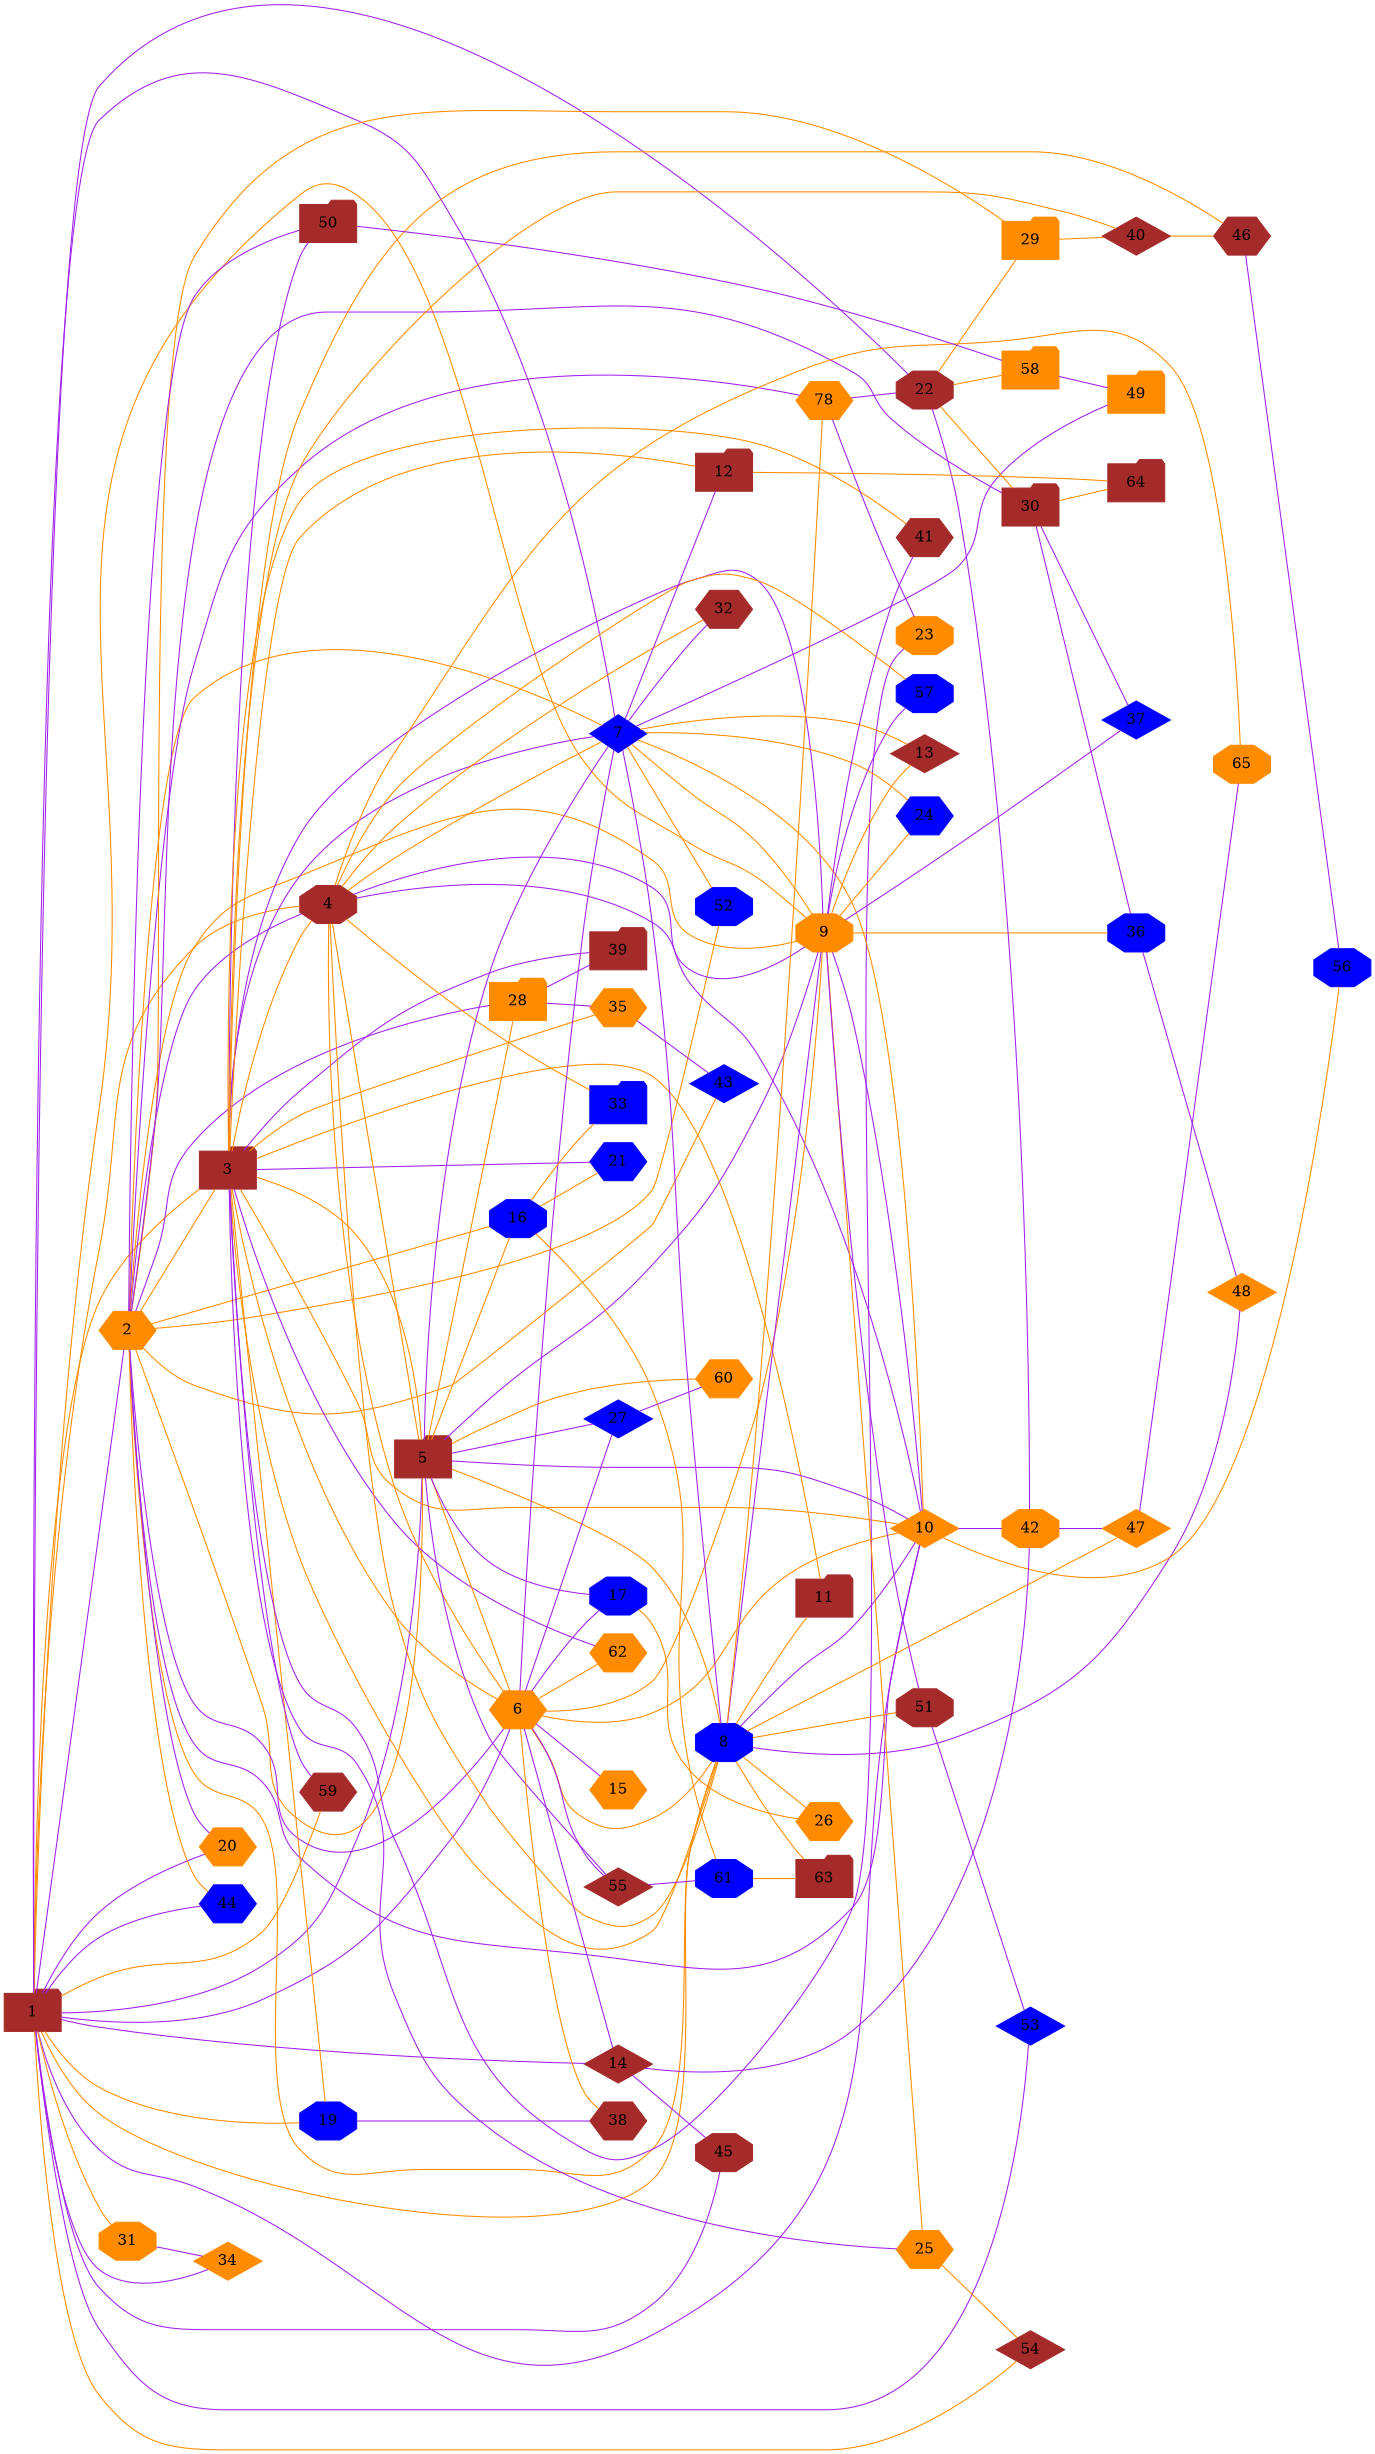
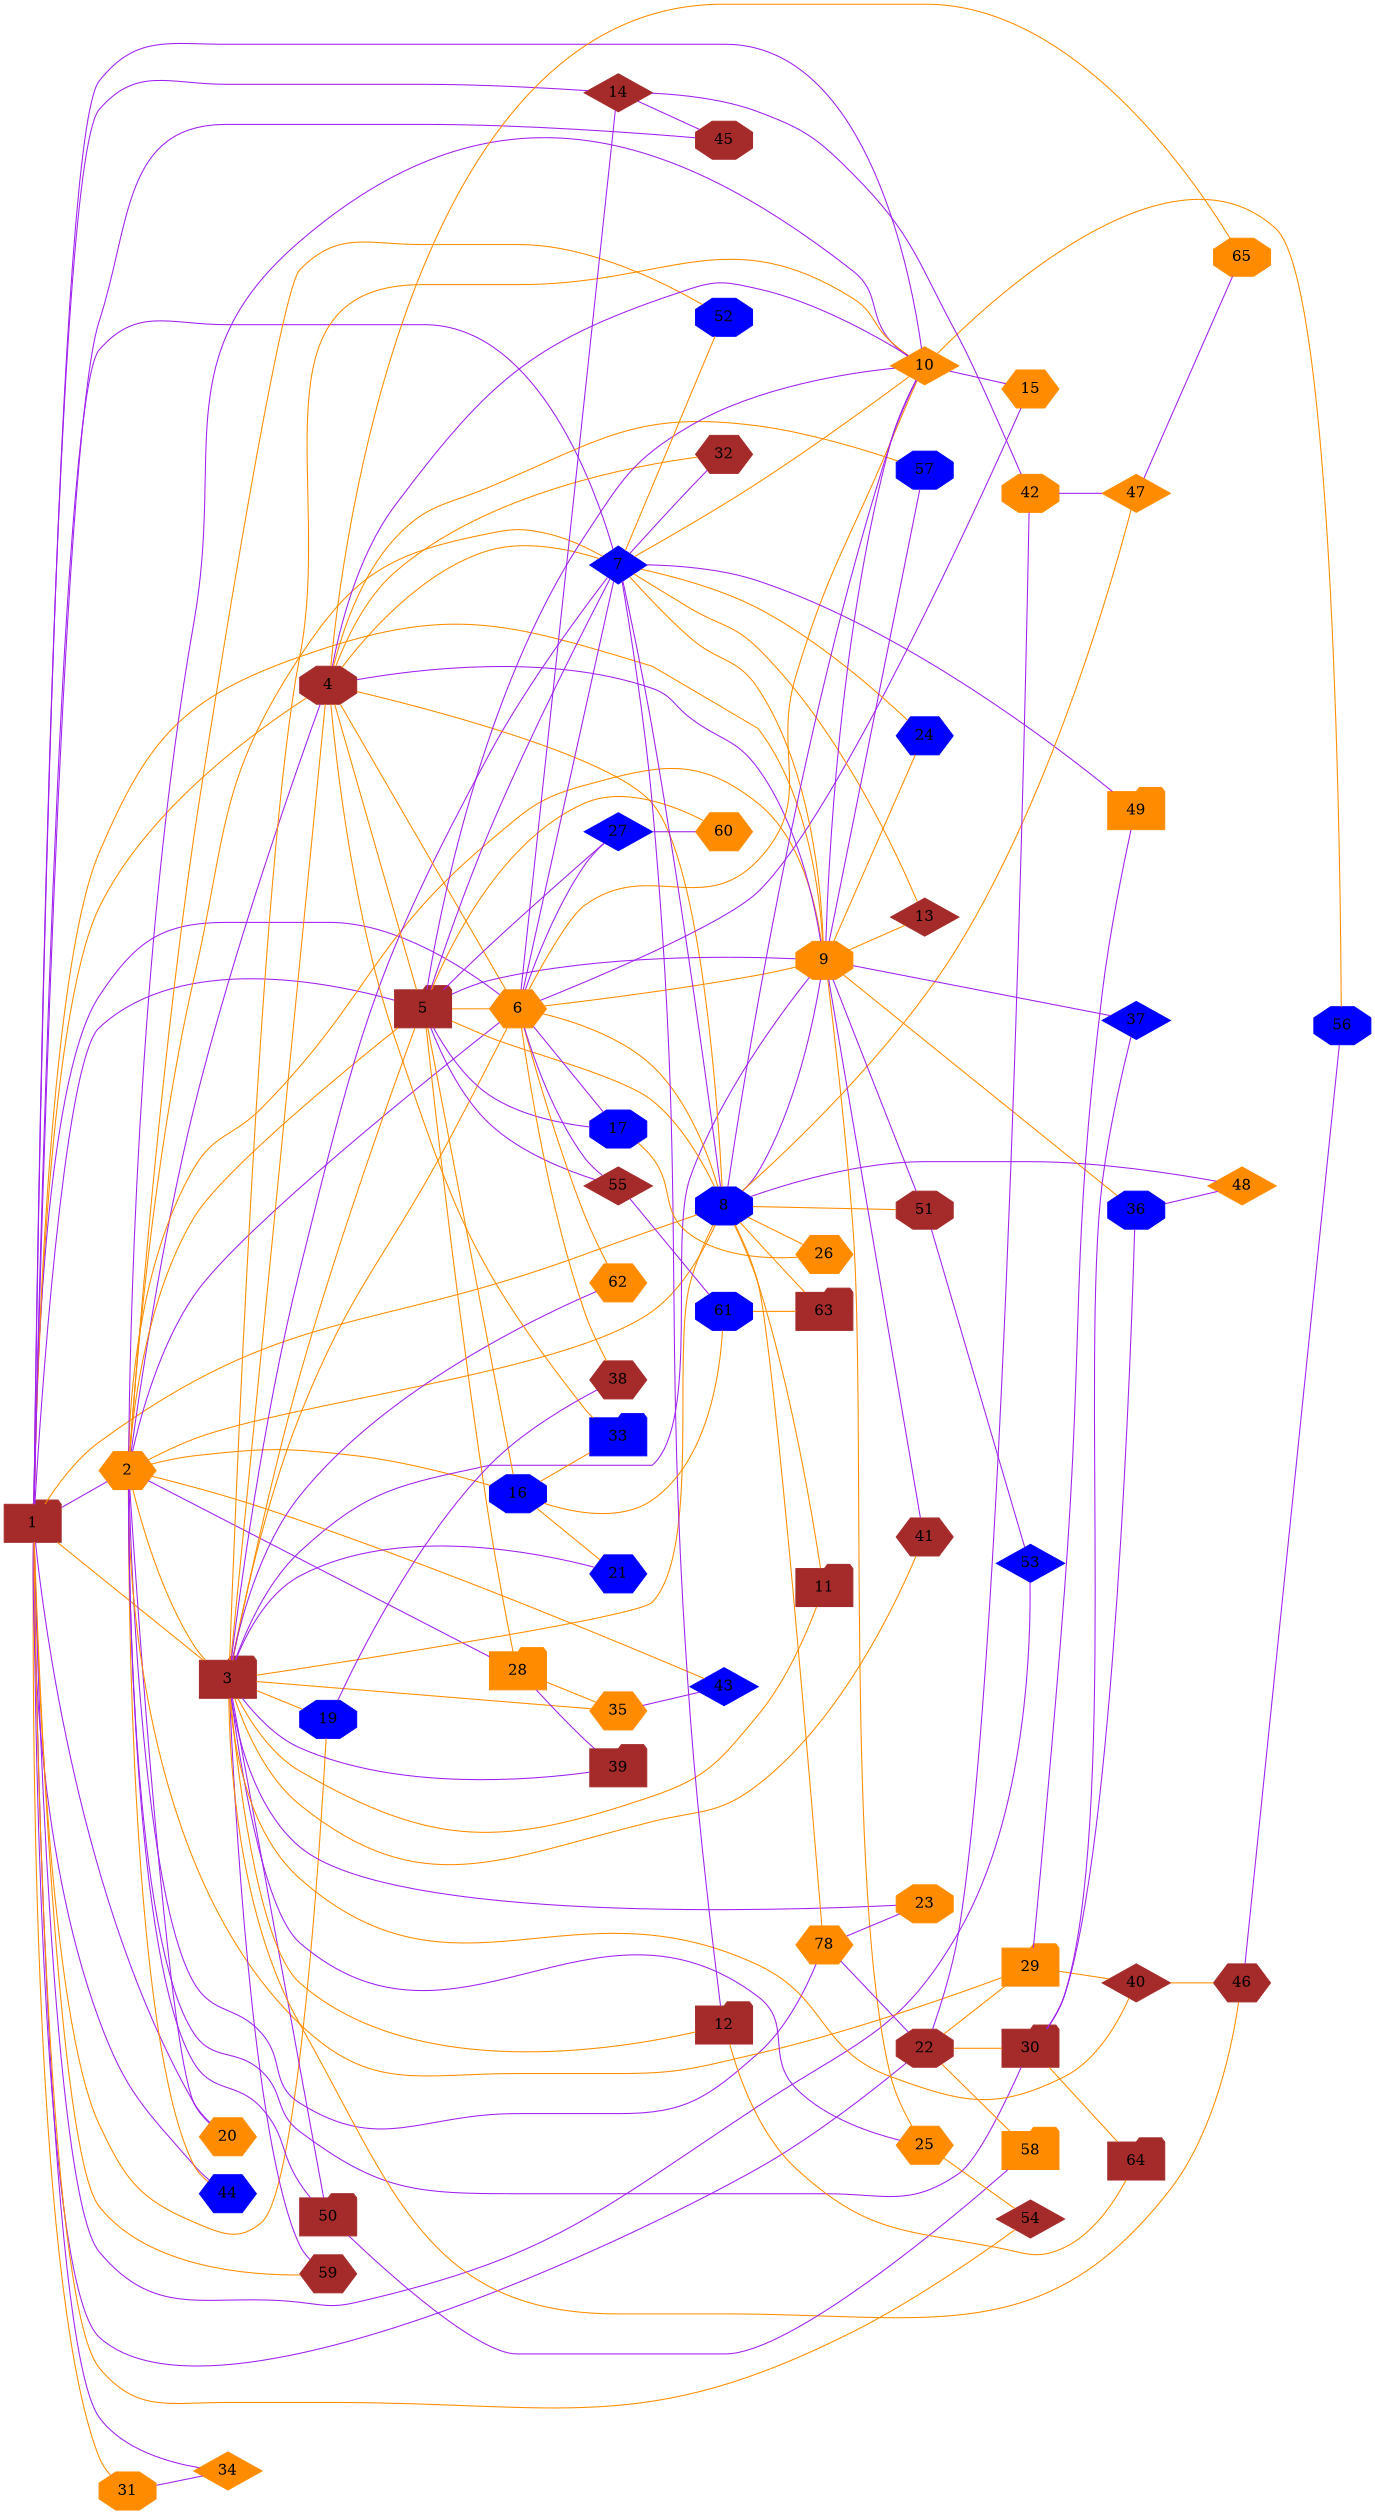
edge "58" -- "49": now "29" -- "49"
edge "28" -- "35": color purple -> darkorange
edge "10" -- "42": now "10" -- "15"
